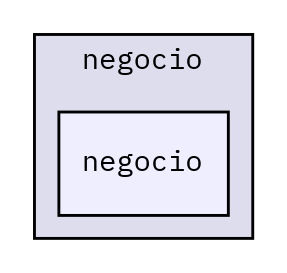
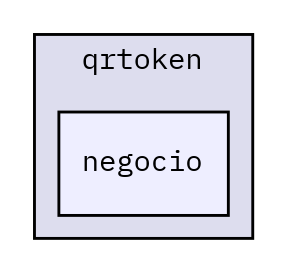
cluster "negocio": label "negocio" -> "qrtoken"
